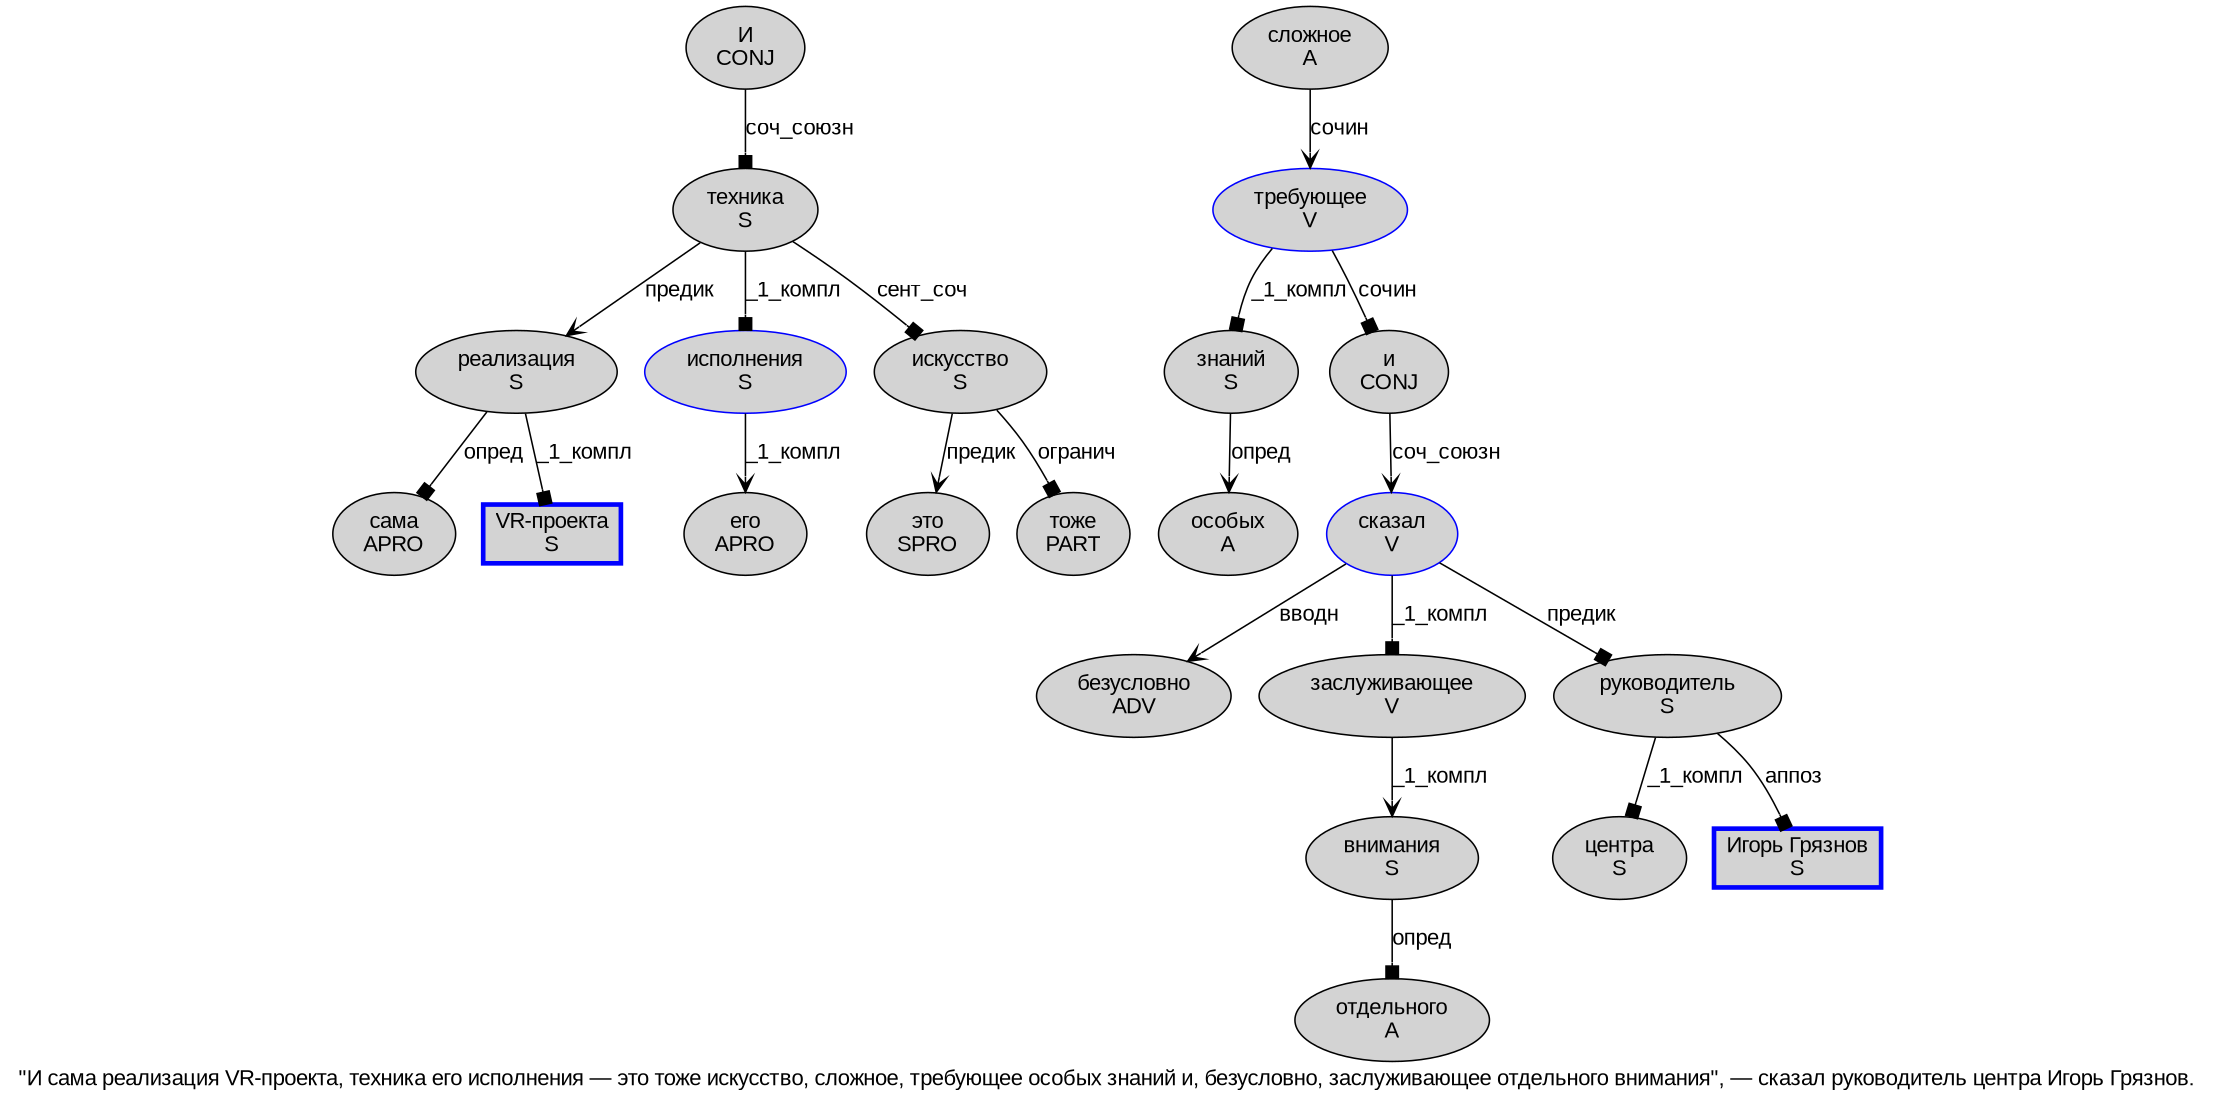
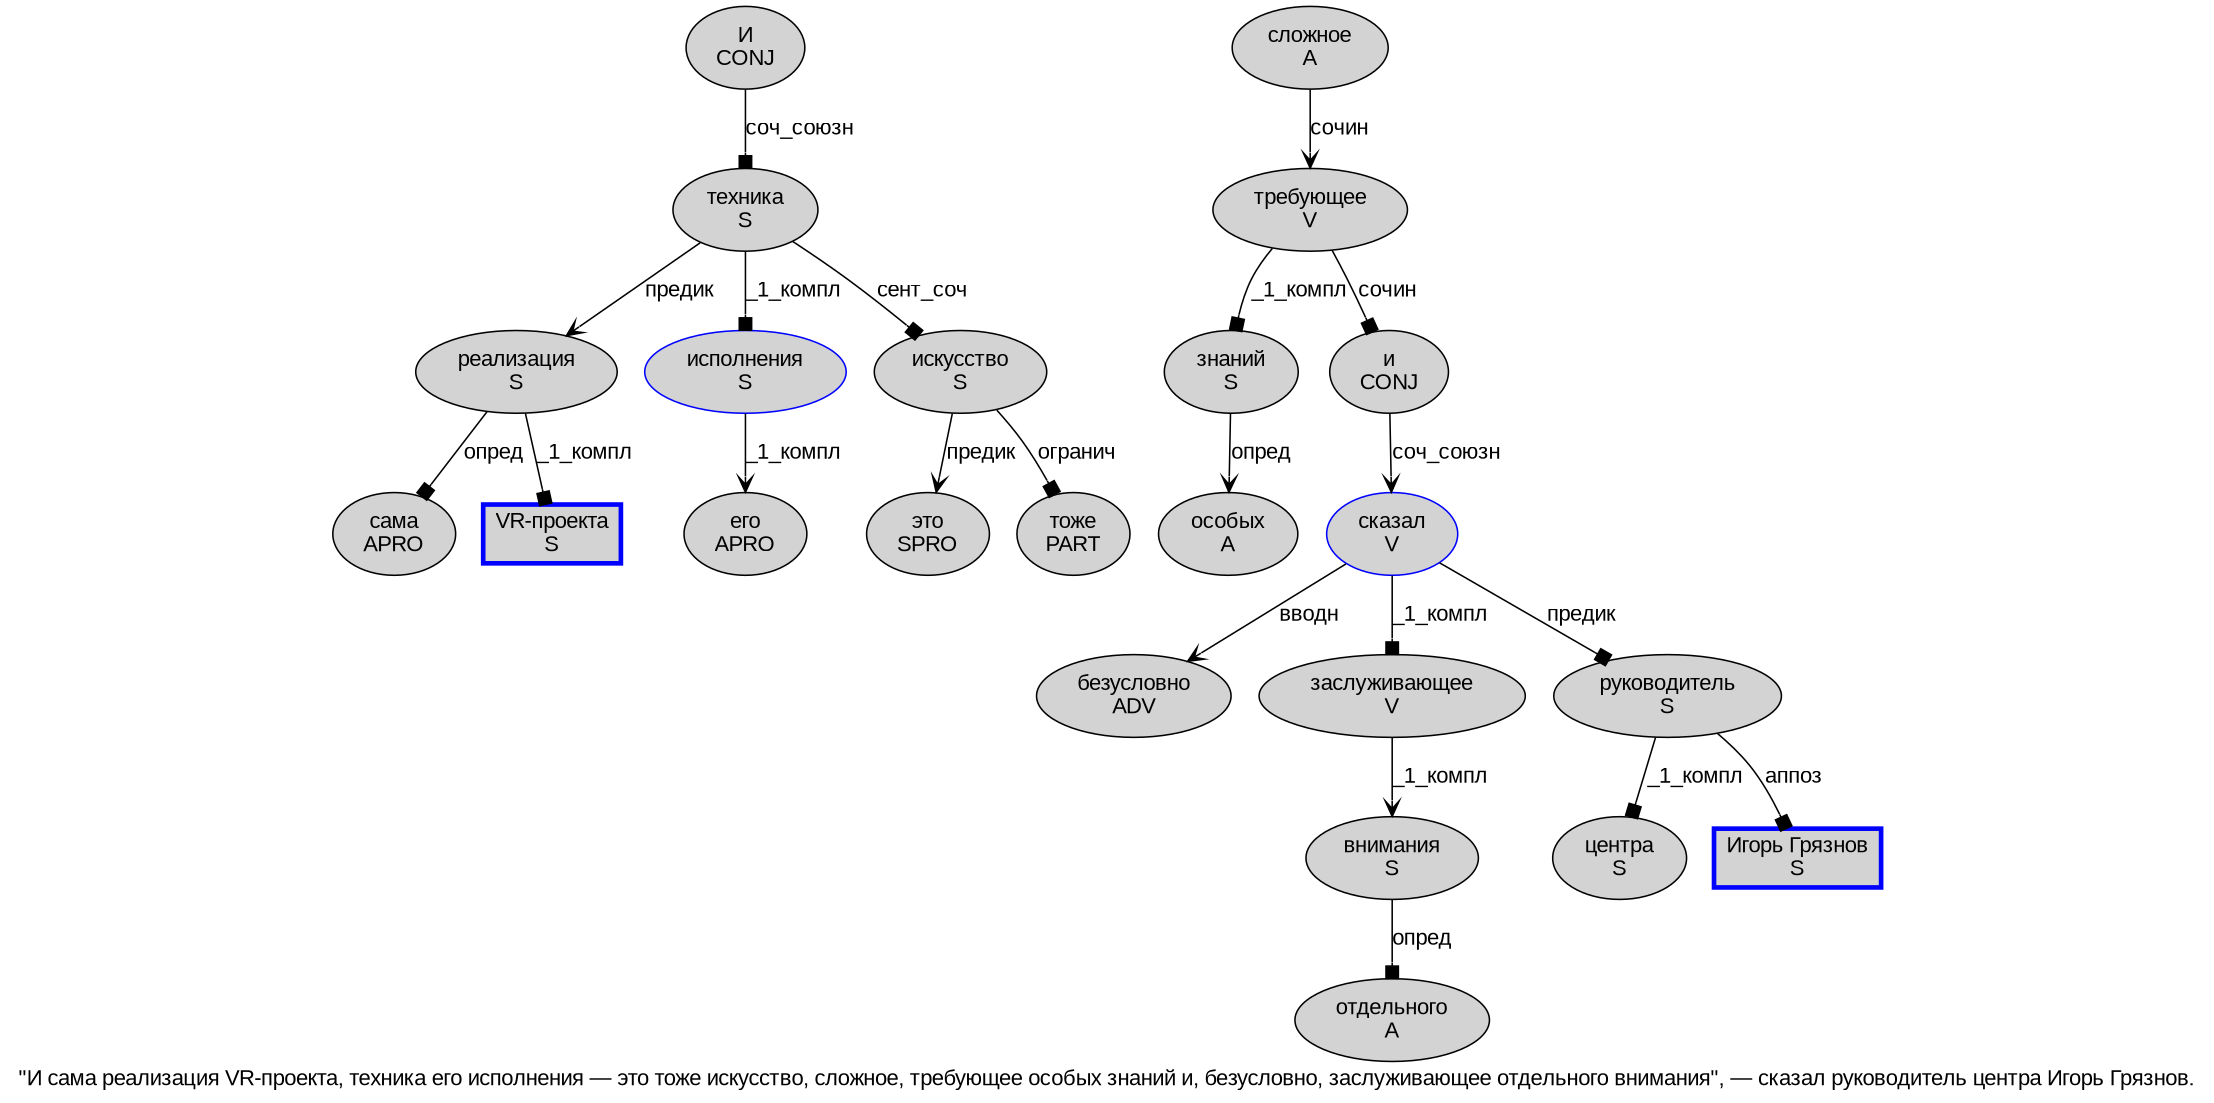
node "требующее V": color blue -> black
